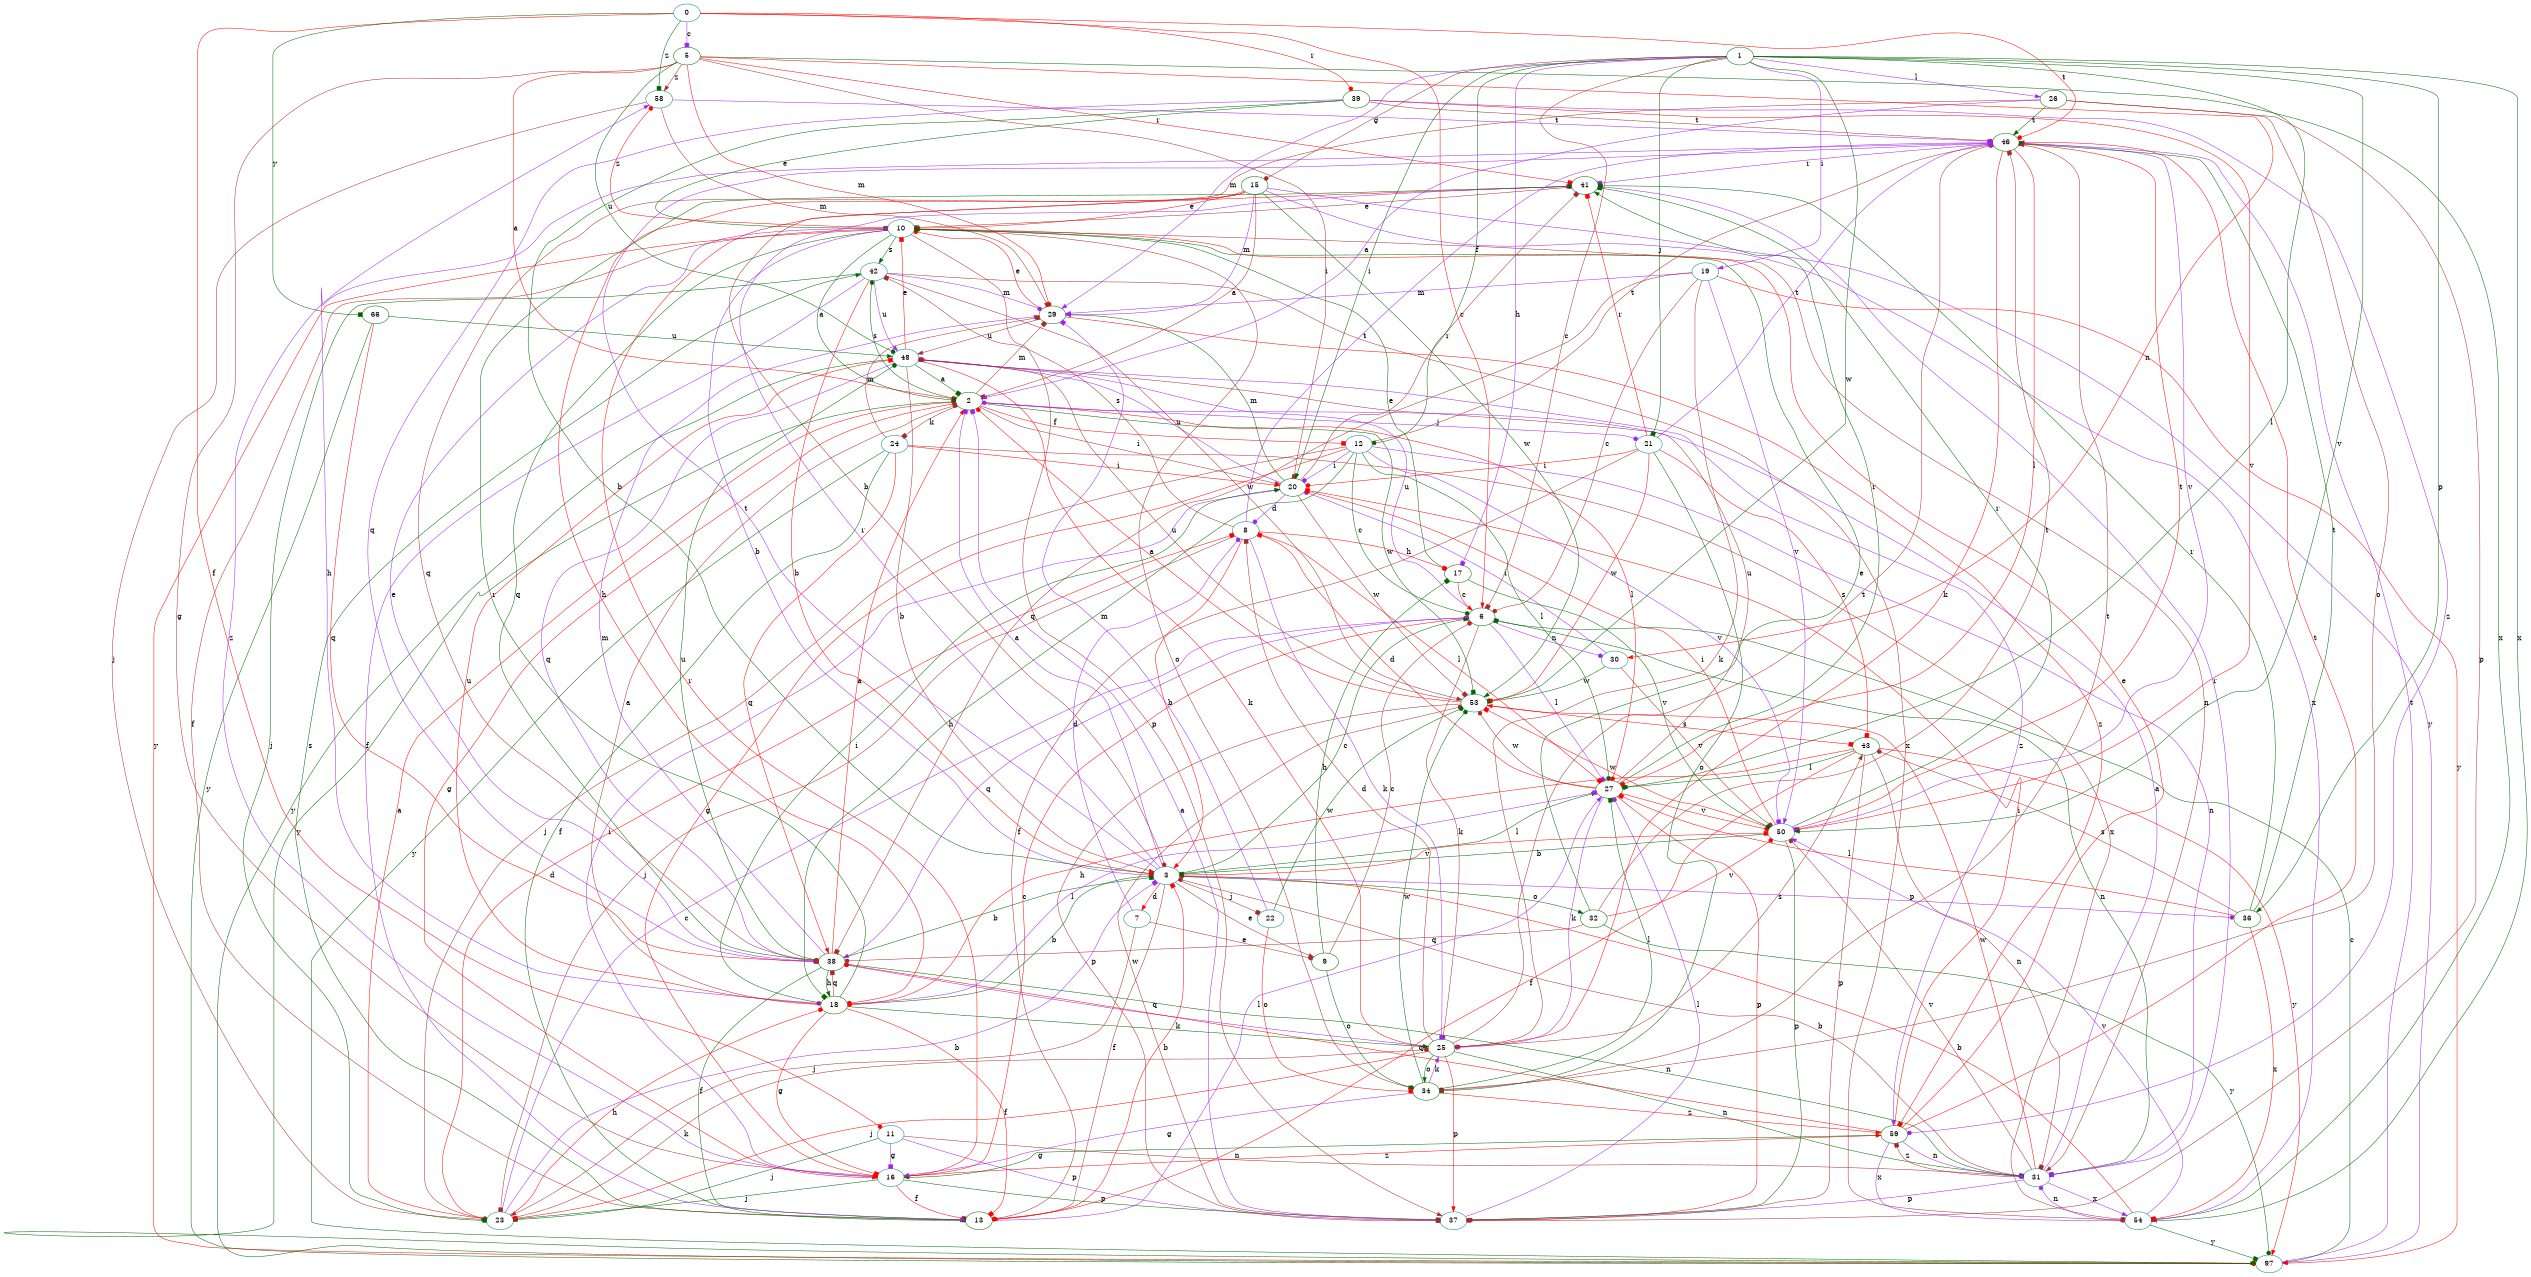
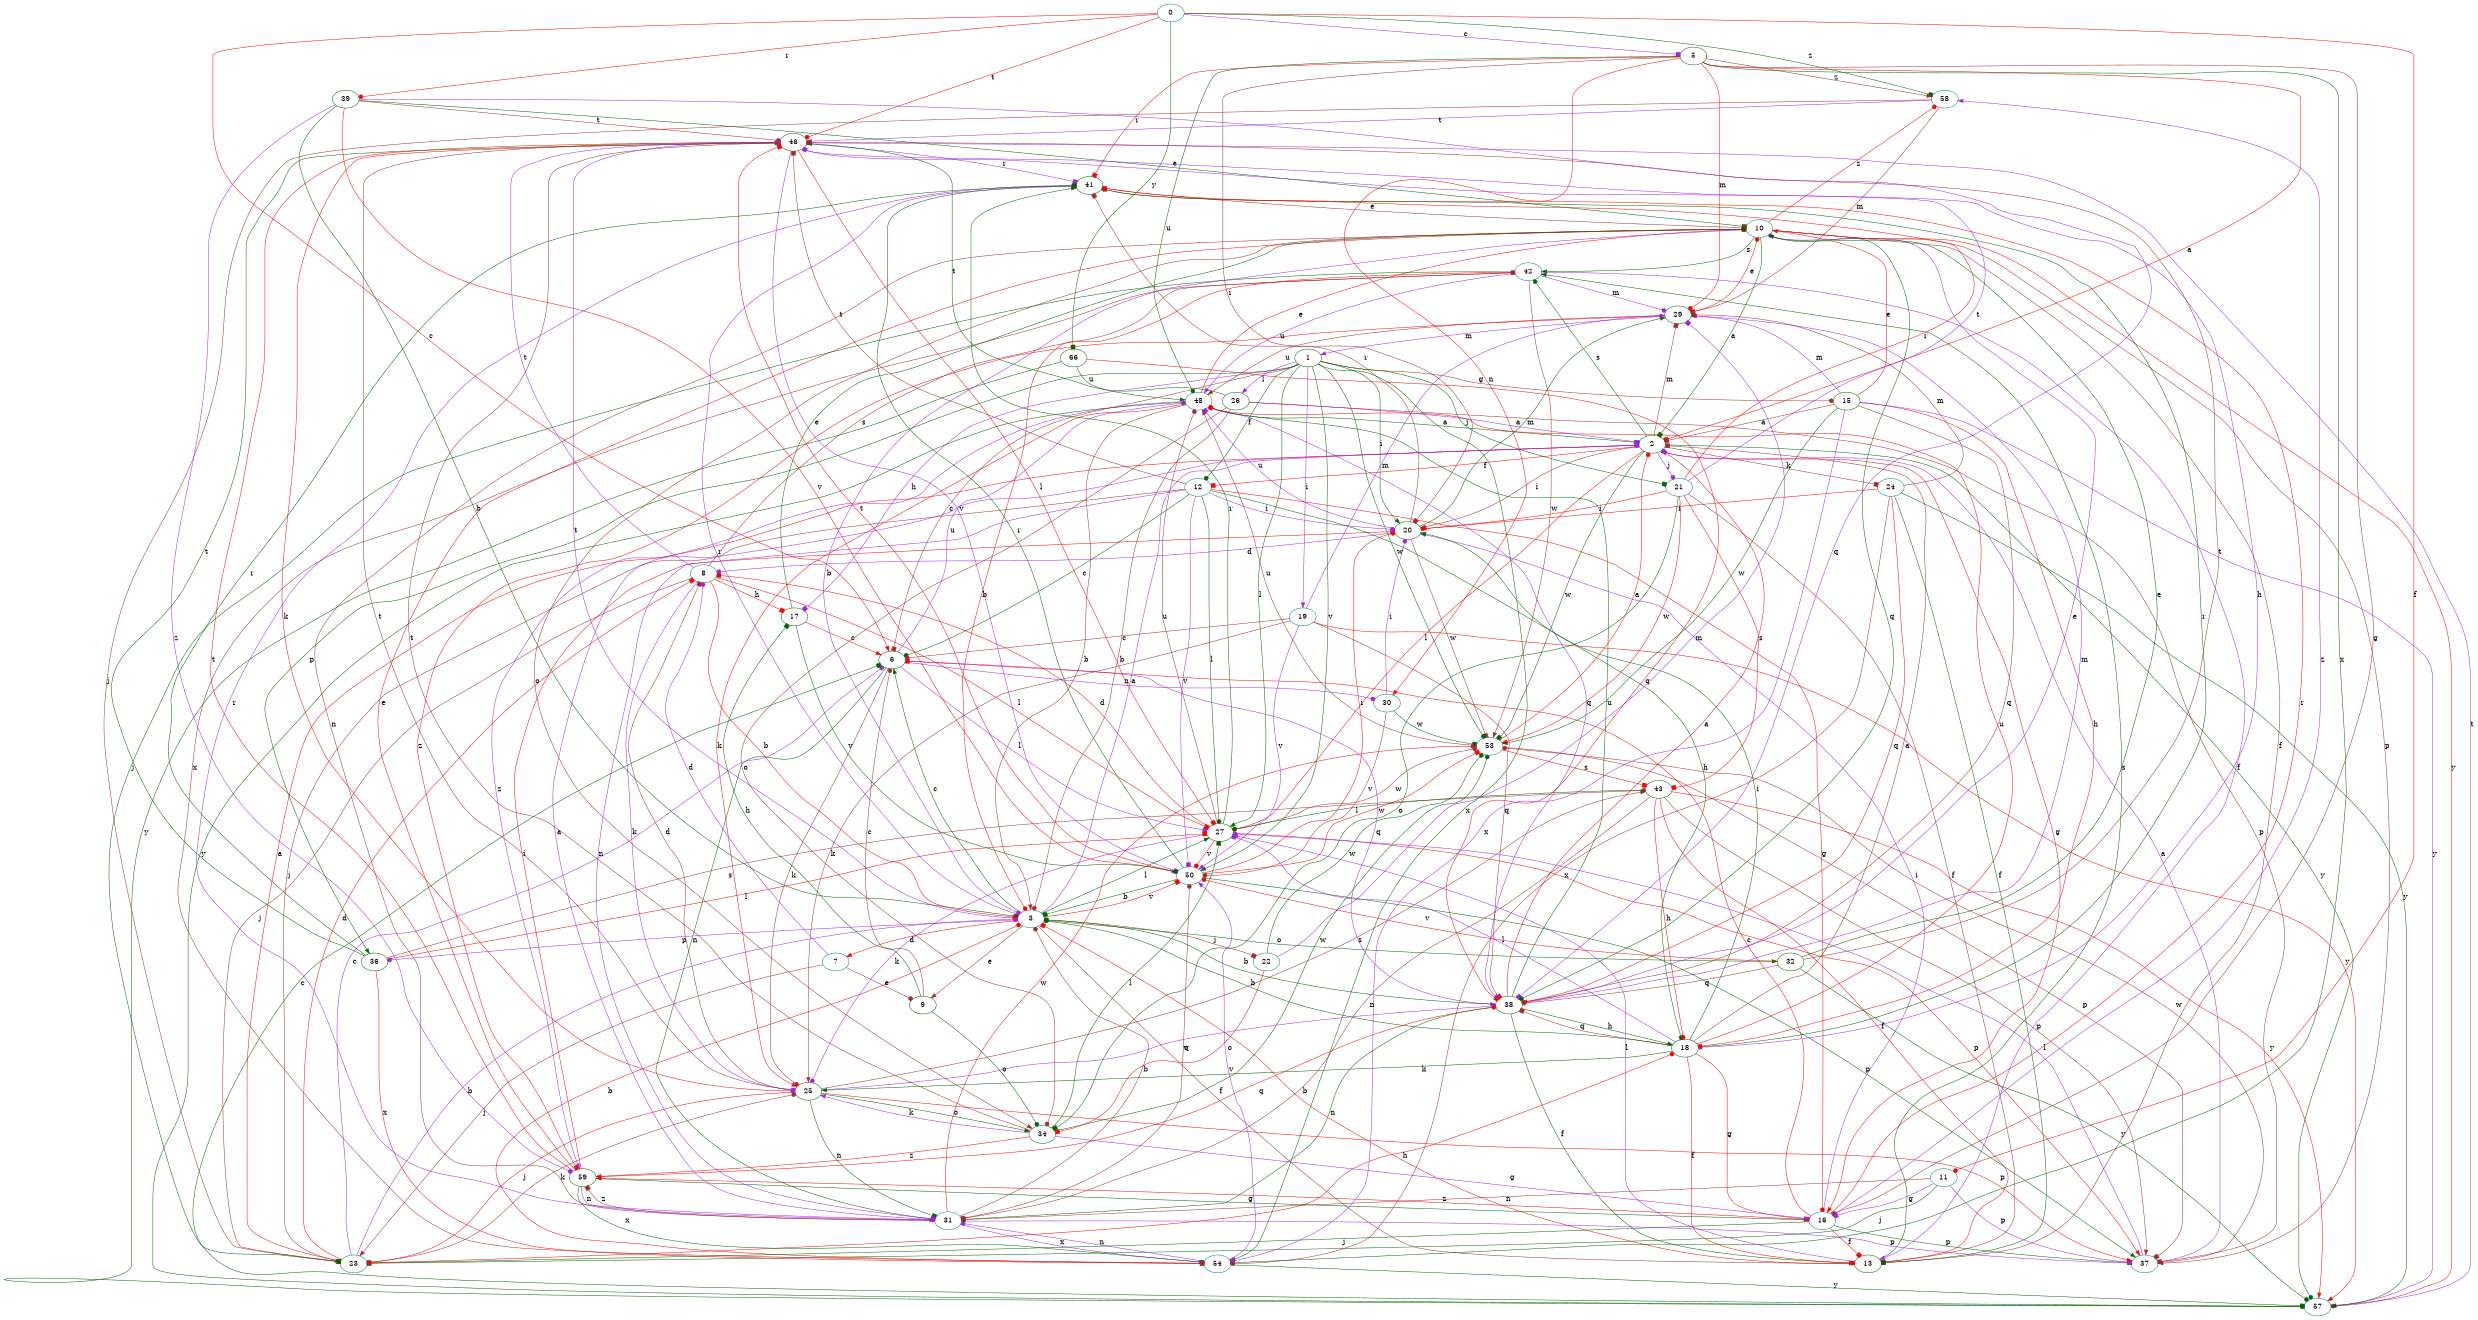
edge "1" -> "29": reversed
edge "59" -> "54": color purple -> darkgreen
node "97": label "97" -> "57"
